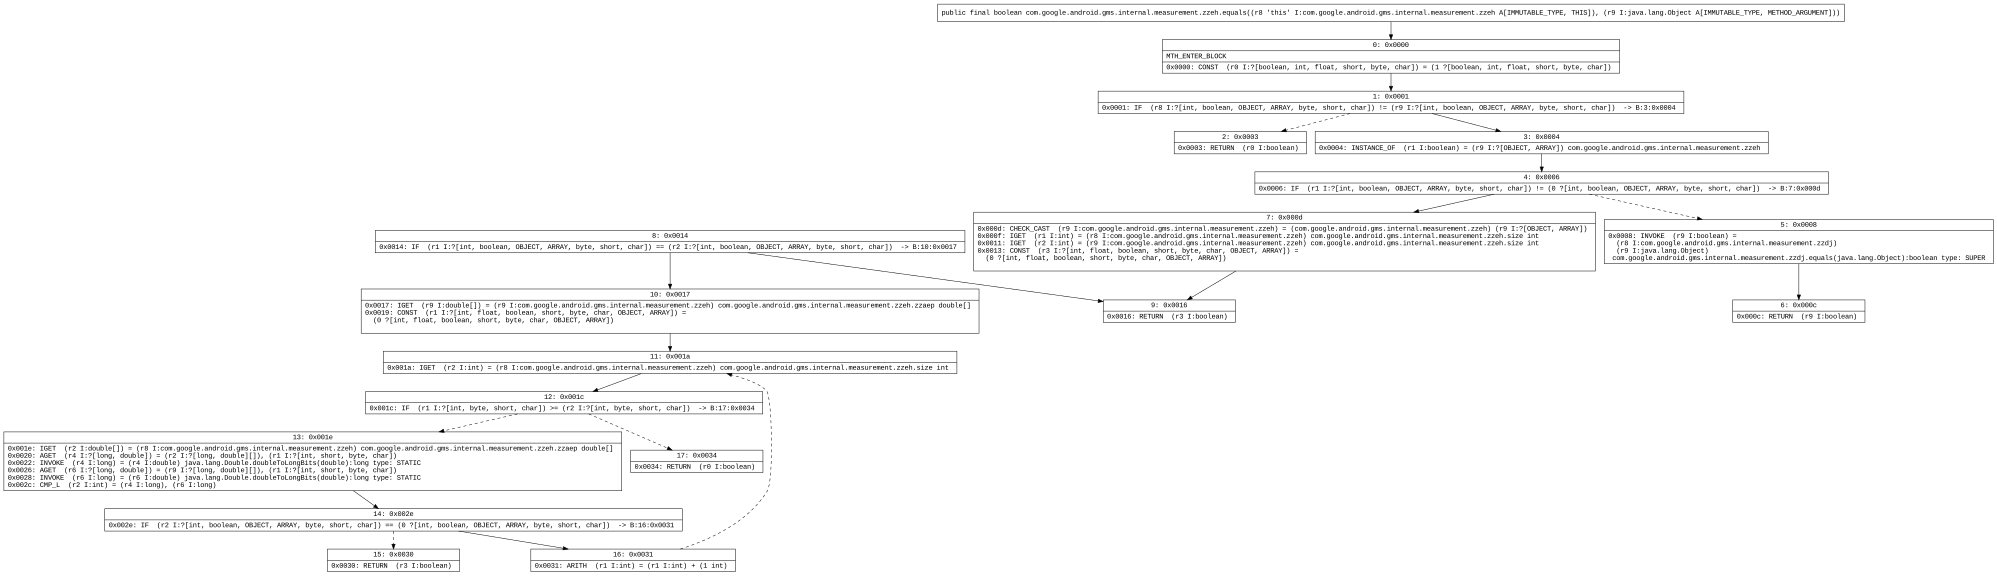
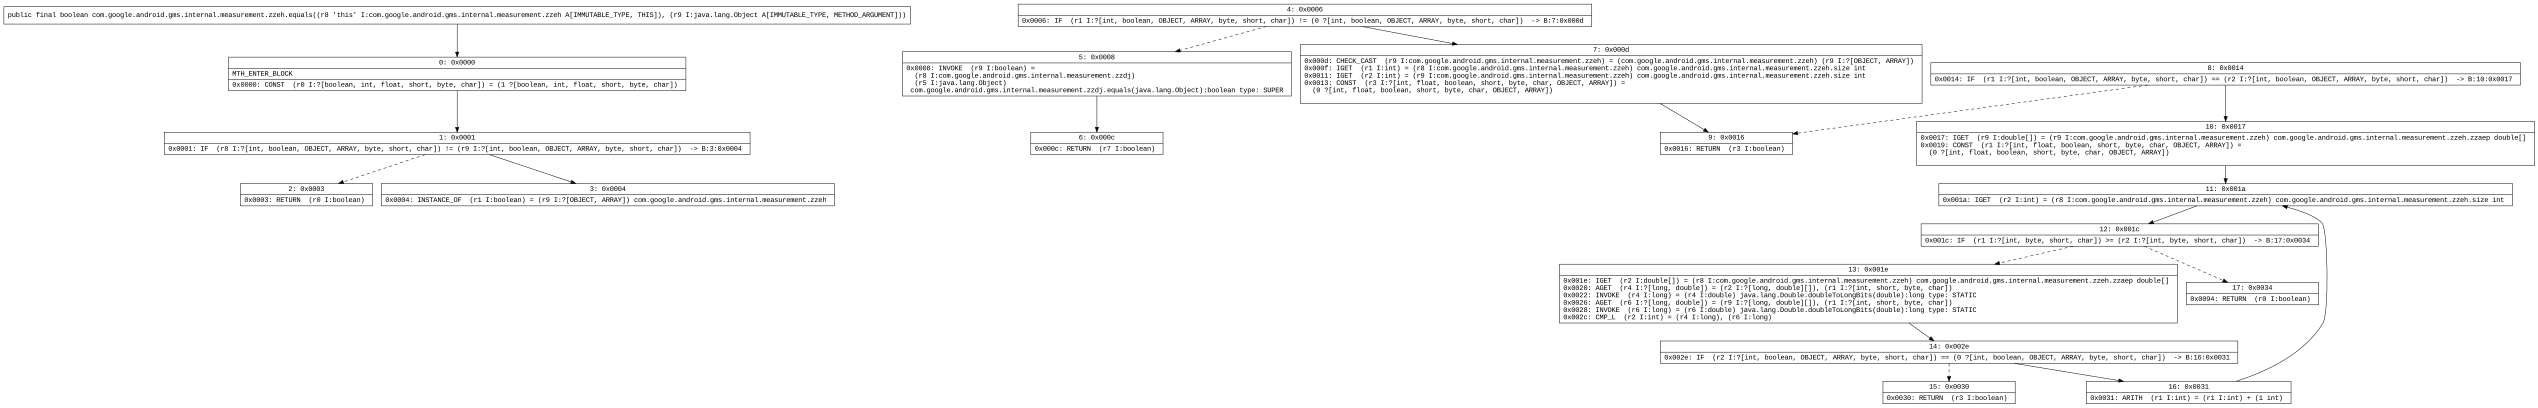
edge "3: 0x0004" -> "4: 0x0006": removed
node "5: 0x0008": text "(r9 I:java.lang.Object)" -> "(r5 I:java.lang.Object)"
edge "8: 0x0014" -> "9: 0x0016": style solid -> dashed
node "6: 0x000c": text "0x000c: RETURN  (r9 I:boolean)" -> "0x000c: RETURN  (r7 I:boolean)"
node "17: 0x0034": text "0x0034: RETURN  (r0 I:boolean)" -> "0x0094: RETURN  (r0 I:boolean)"
edge "16: 0x0031" -> "11: 0x001a": style dashed -> solid
